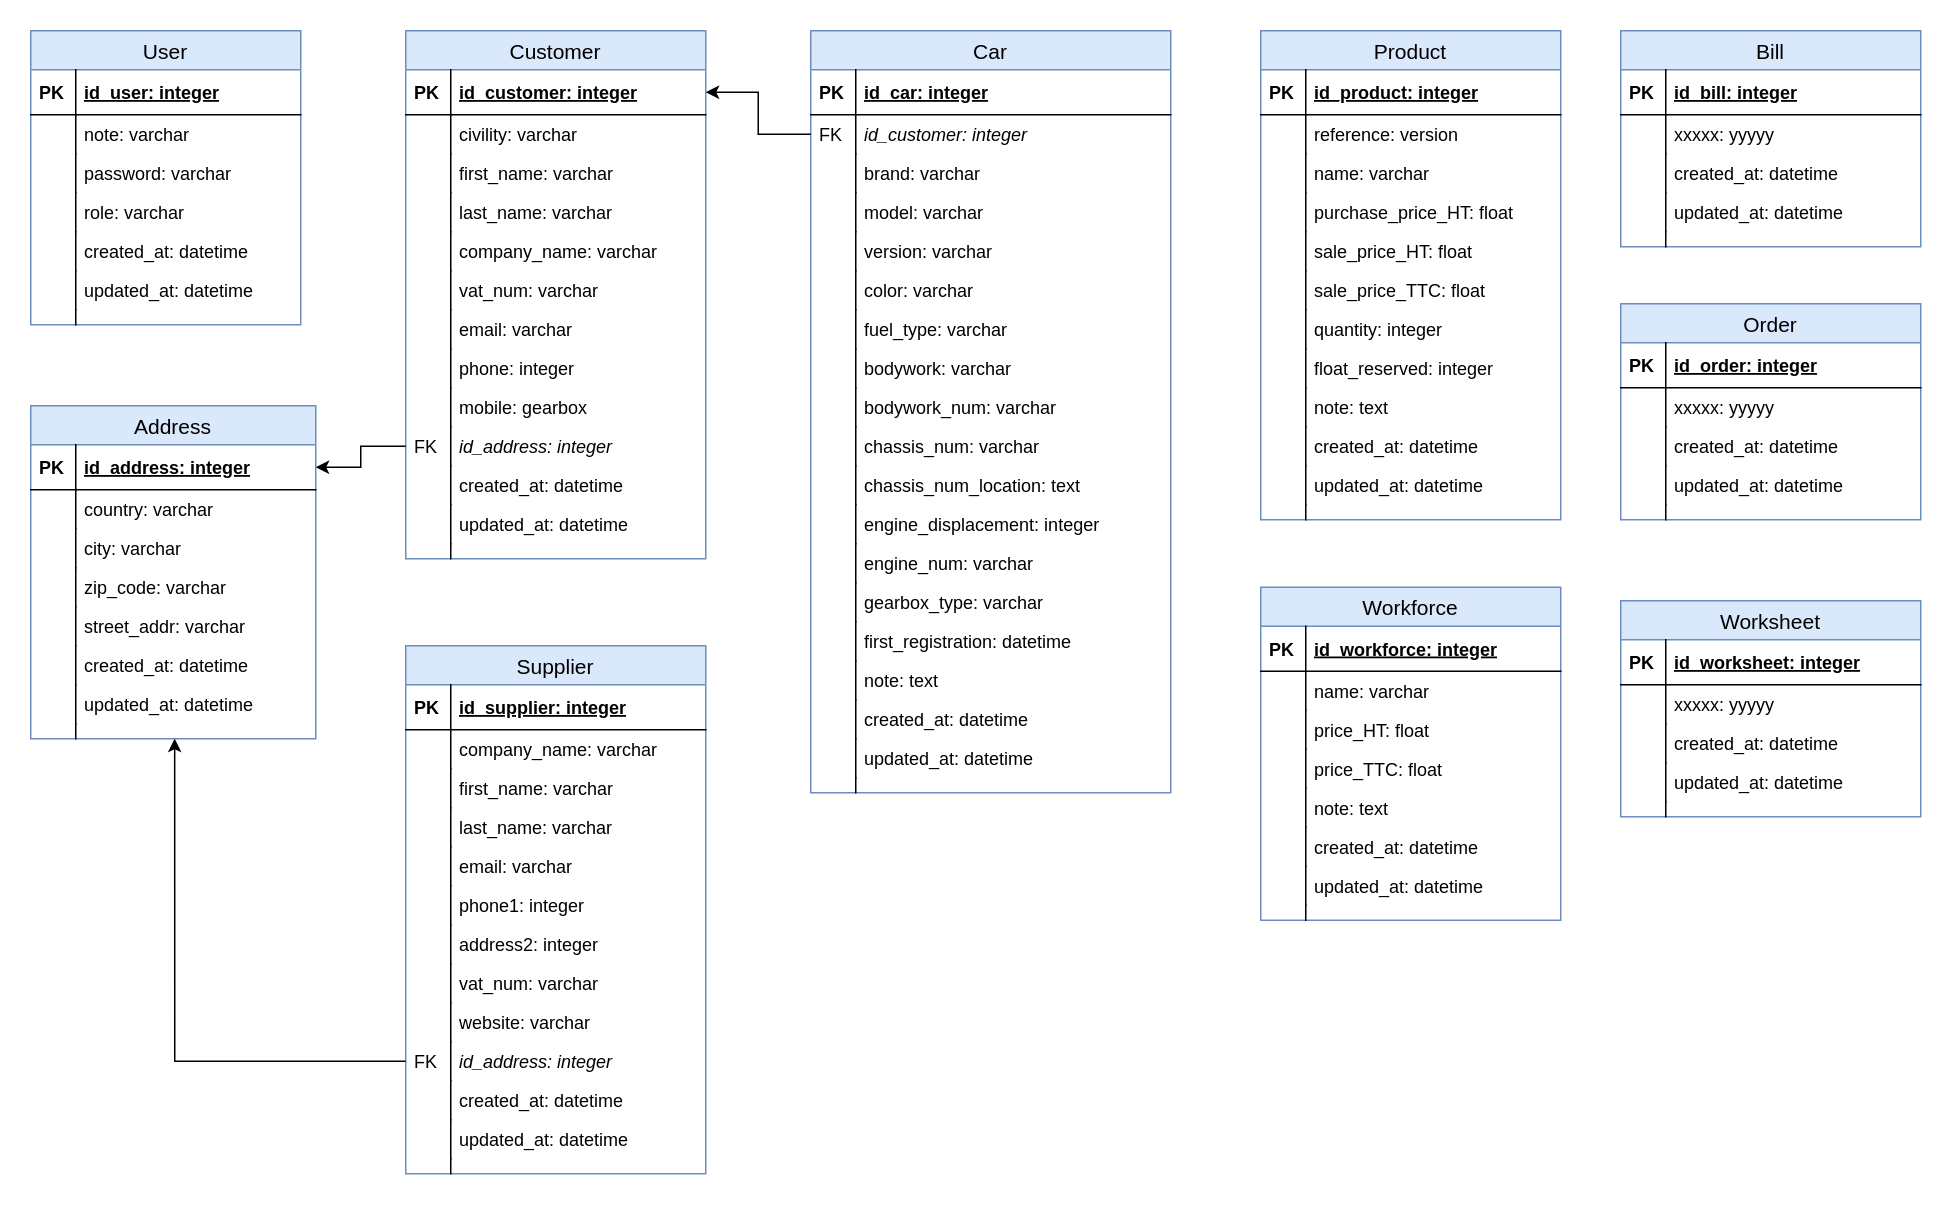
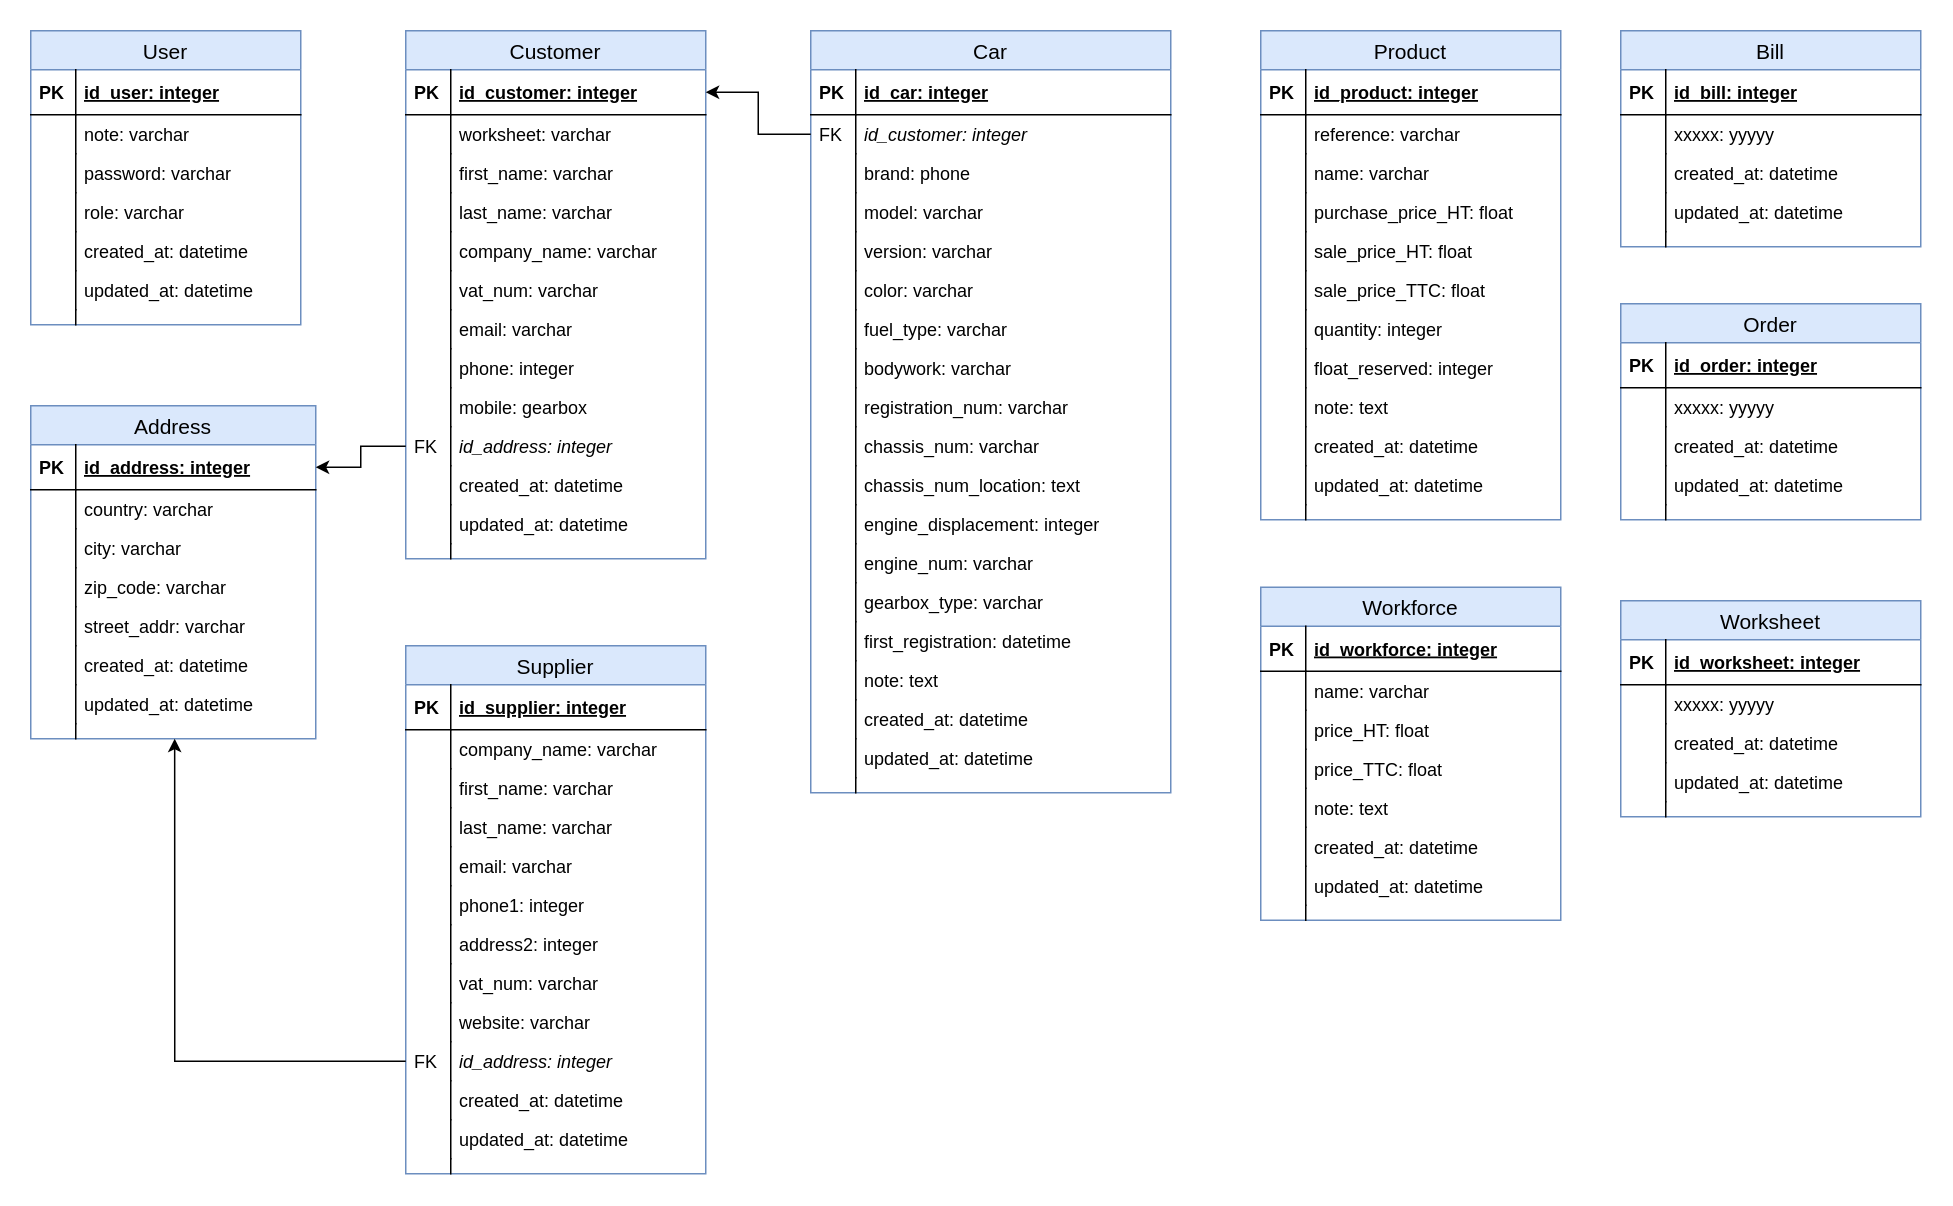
node "civility: varchar": label "civility: varchar" -> "worksheet: varchar"
node "reference: version": label "reference: version" -> "reference: varchar"
node "brand: varchar": label "brand: varchar" -> "brand: phone"
node "bodywork_num: varchar": label "bodywork_num: varchar" -> "registration_num: varchar"
